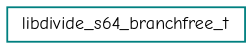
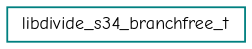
node "libdivide_s64_branchfree_t": label "libdivide_s64_branchfree_t" -> "libdivide_s34_branchfree_t"
